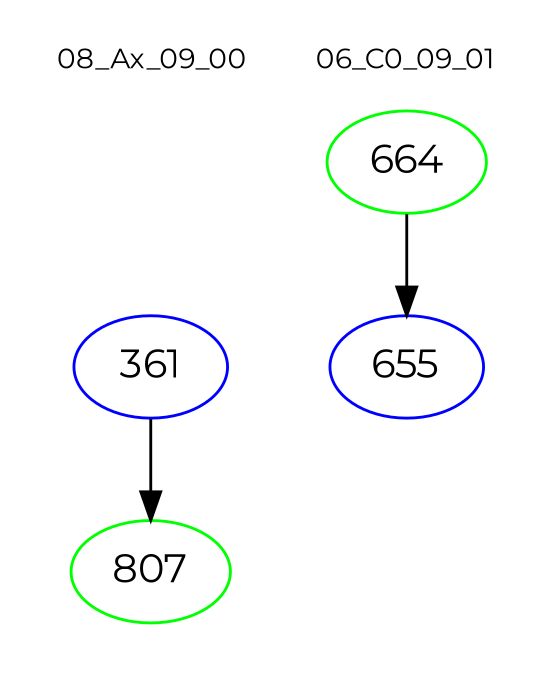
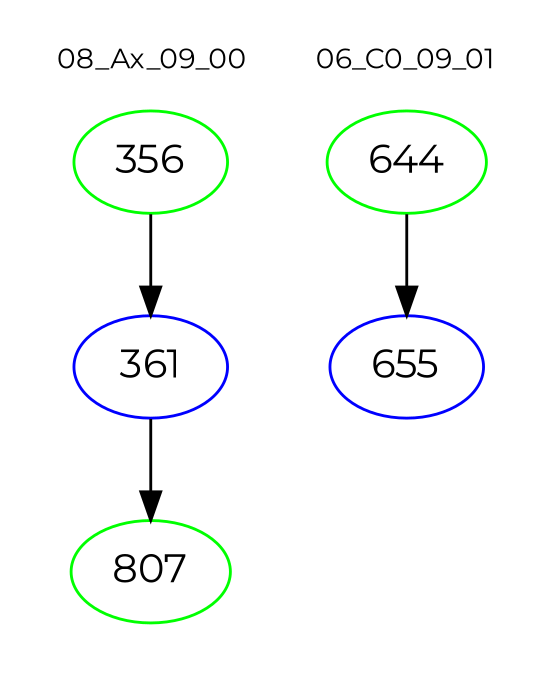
node "356": added
node "664": label "664" -> "644"
